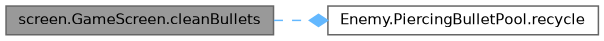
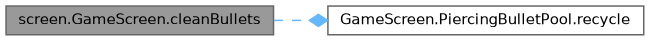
node "Enemy.PiercingBulletPool.recycle": label "Enemy.PiercingBulletPool.recycle" -> "GameScreen.PiercingBulletPool.recycle"
